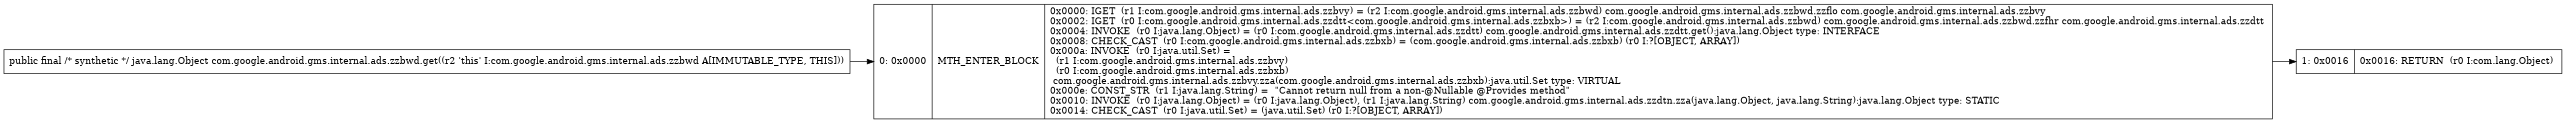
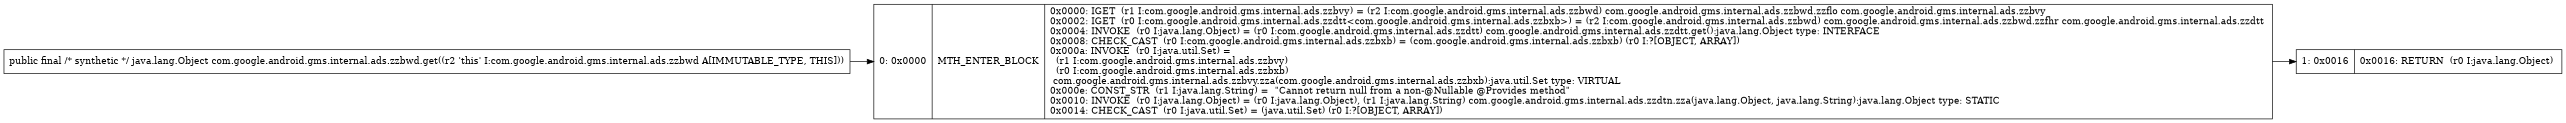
node "1: 0x0016": text "0x0016: RETURN  (r0 I:com.lang.Object)" -> "0x0016: RETURN  (r0 I:java.lang.Object)"
